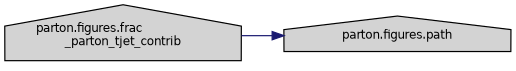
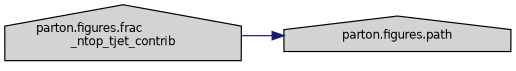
node "parton.figures.frac _parton_tjet_contrib": label "parton.figures.frac _parton_tjet_contrib" -> "parton.figures.frac _ntop_tjet_contrib"
